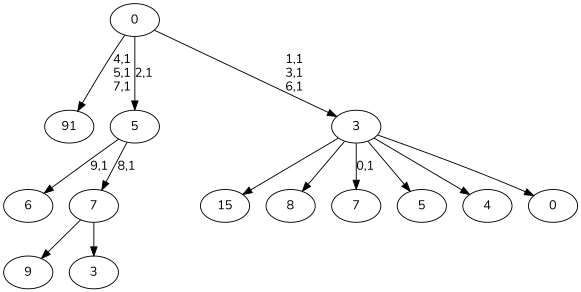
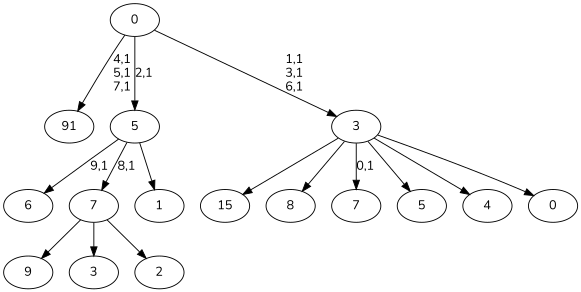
node "1": added
node "2": added
